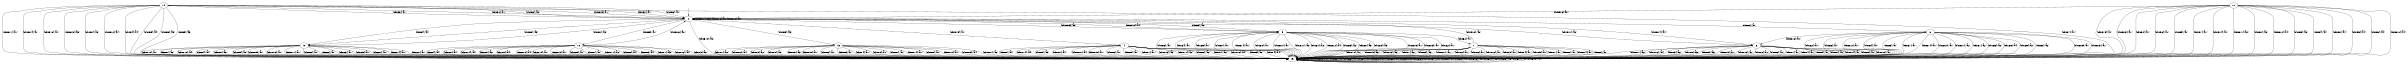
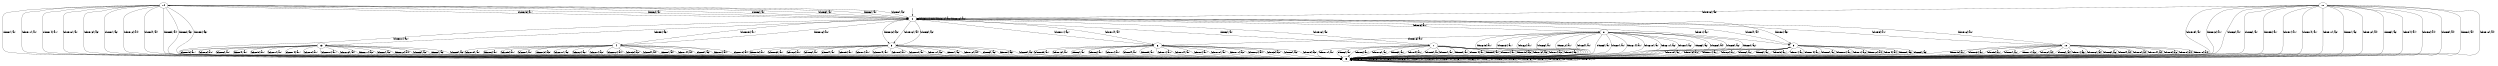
edge "5" -> "7": now "0" -> "7"
edge "4" -> "0": added, label "[obs=16]/(a0)"
